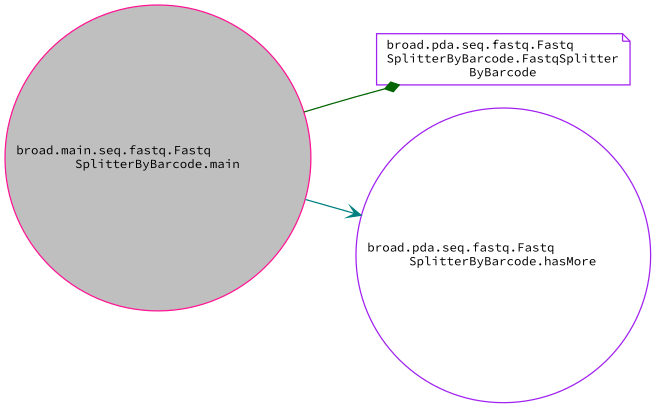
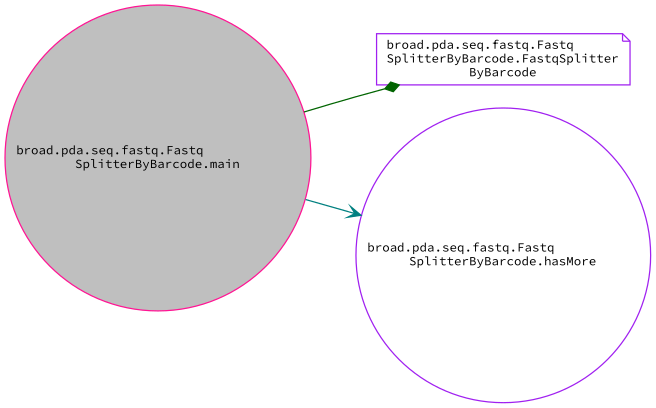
node "broad.main.seq.fastq.Fastq SplitterByBarcode.main": label "broad.main.seq.fastq.Fastq SplitterByBarcode.main" -> "broad.pda.seq.fastq.Fastq SplitterByBarcode.main"
